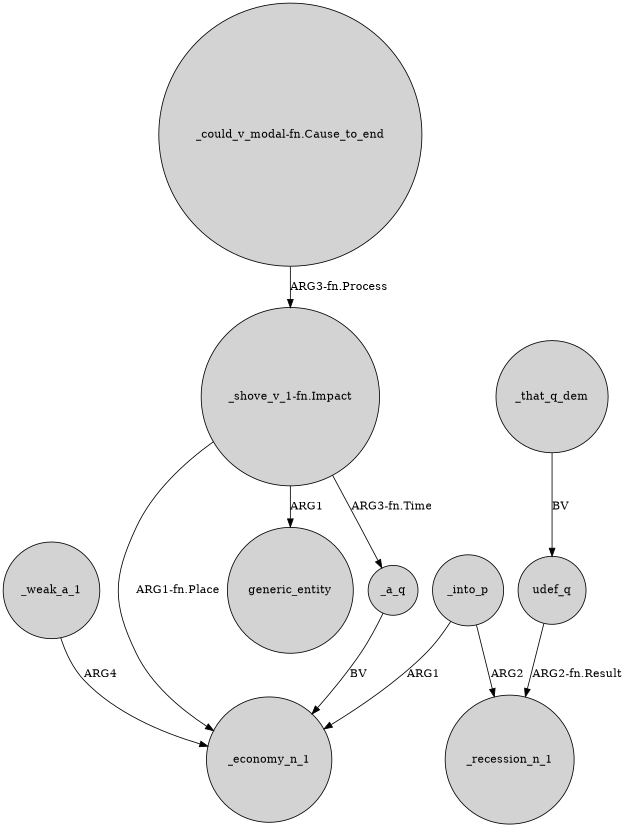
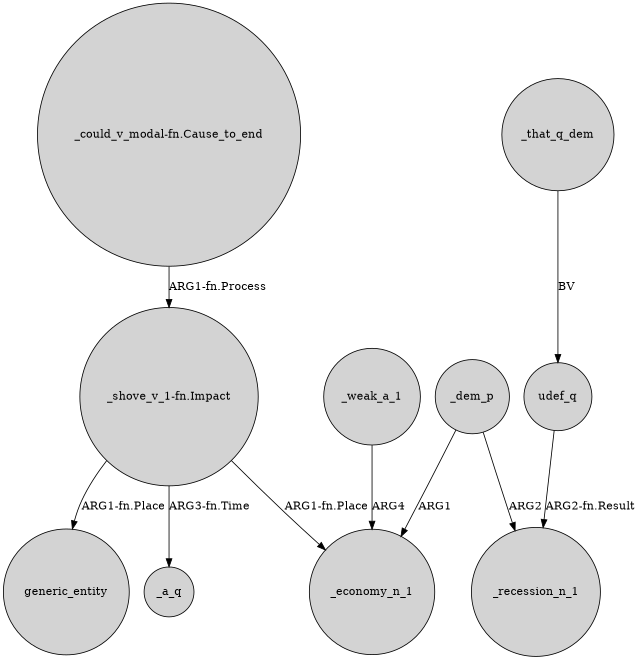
edge "_could_v_modal-fn.Cause_to_end" -> "_shove_v_1-fn.Impact": label "ARG3-fn.Process" -> "ARG1-fn.Process"
edge "_shove_v_1-fn.Impact" -> "generic_entity": label "ARG1" -> "ARG1-fn.Place"
node "_into_p": label "_into_p" -> "_dem_p"
edge "_a_q" -> "_economy_n_1": removed, label "BV"
